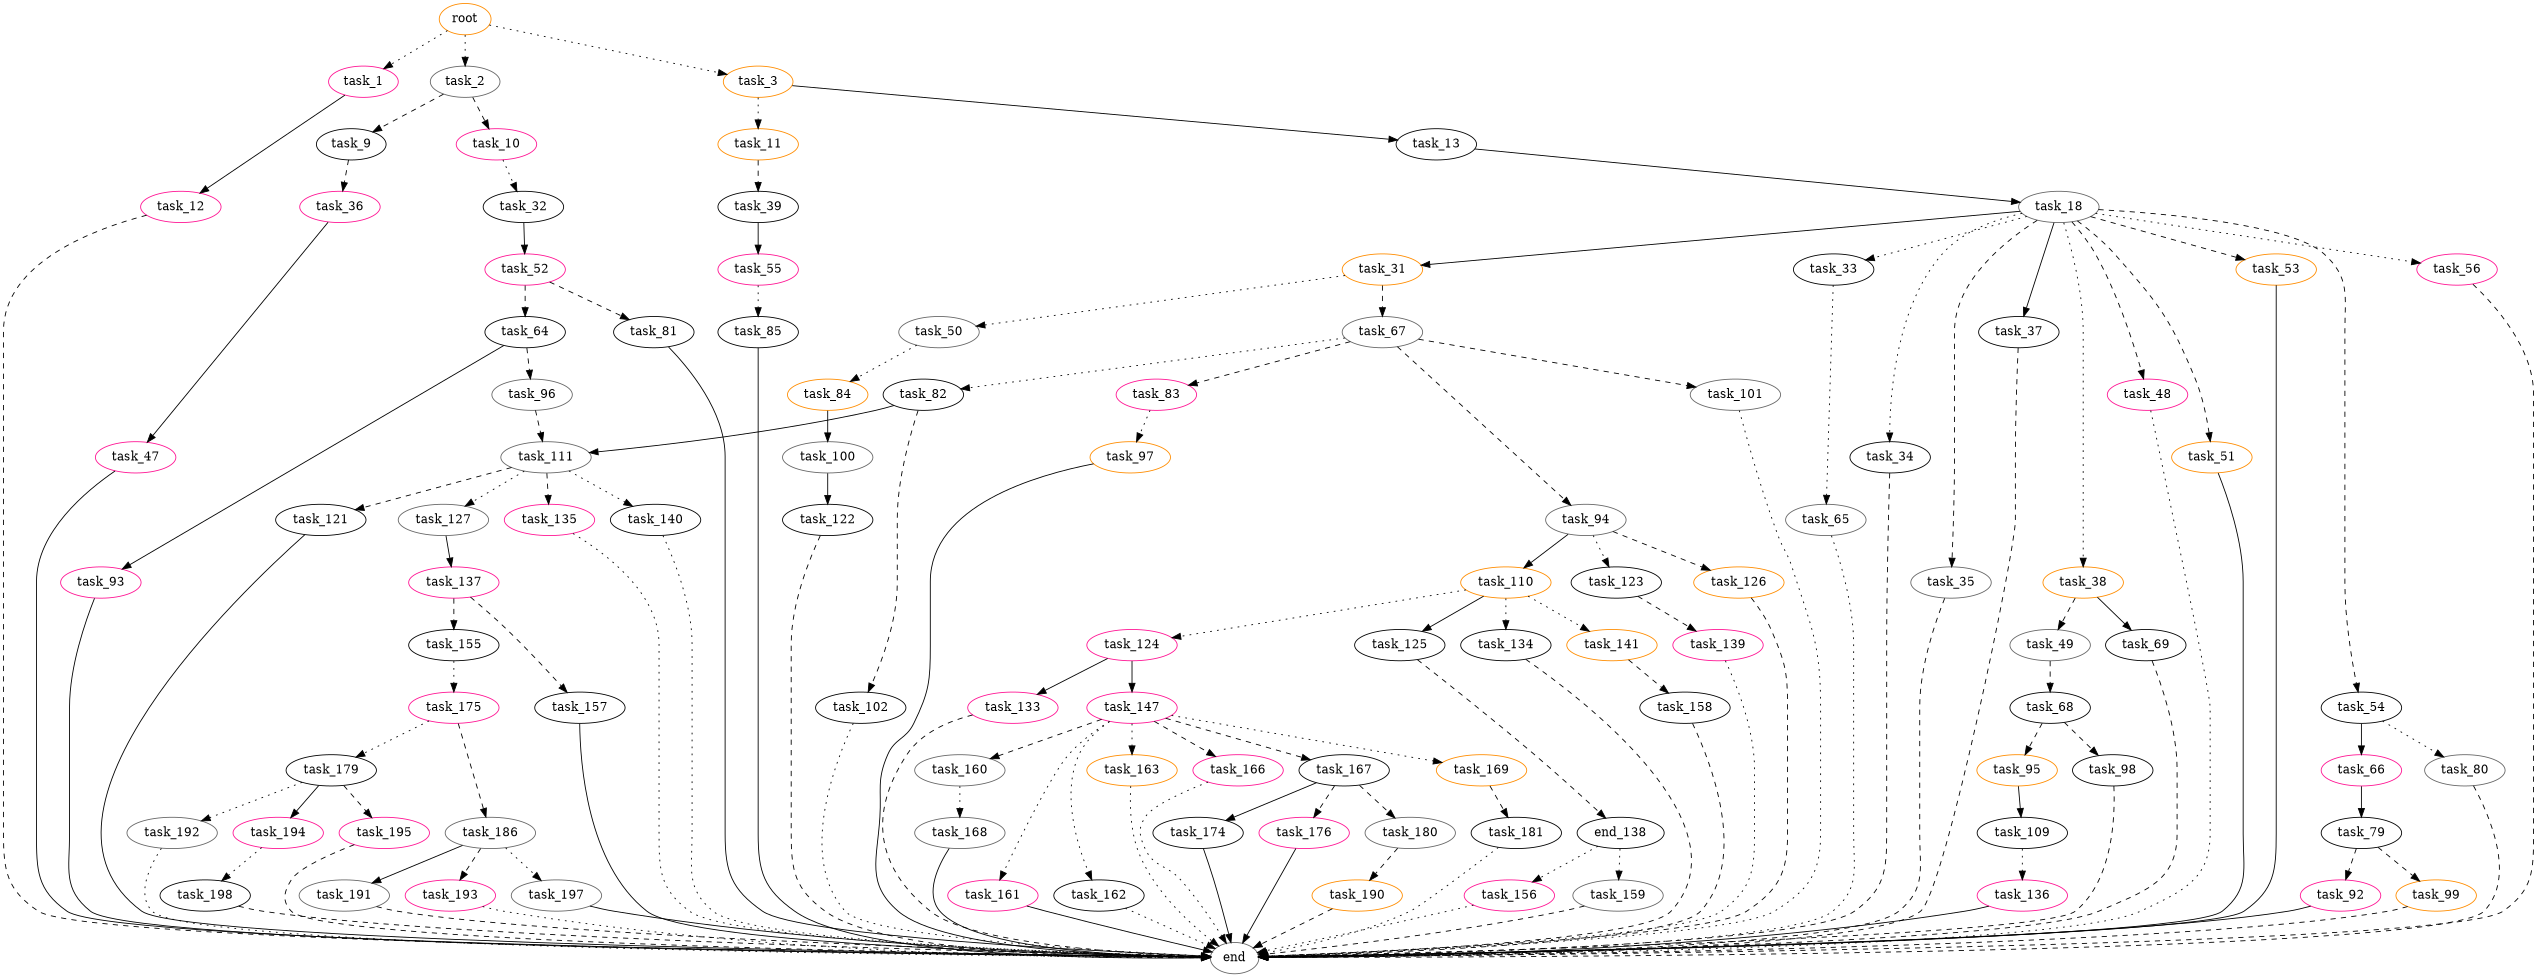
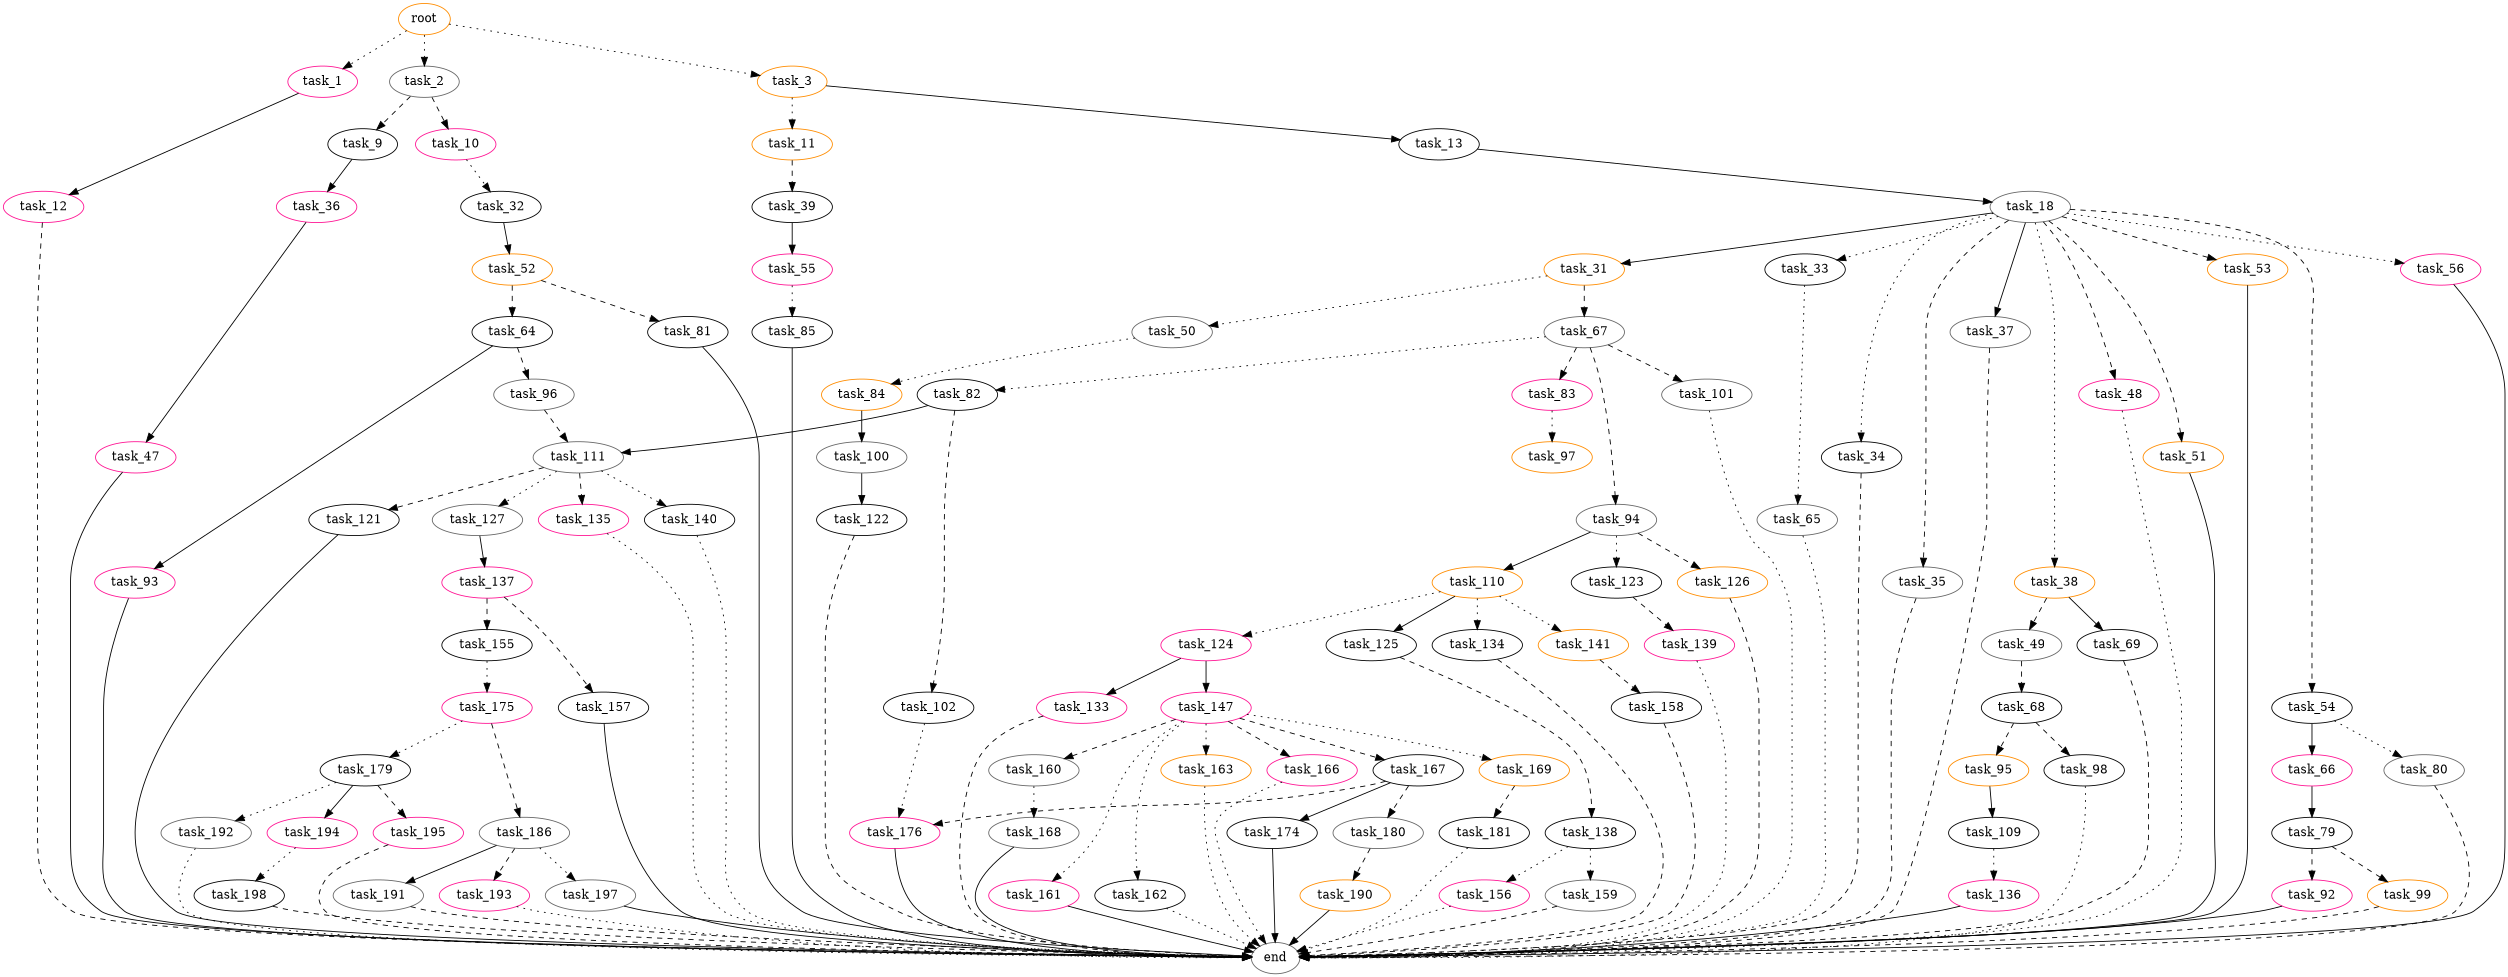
edge "task_9" -> "task_36": style dashed -> solid
node "task_52": color deeppink -> darkorange
node "task_37": color black -> gray40
edge "task_97" -> "end": removed
node "end_138": label "end_138" -> "task_138"
edge "task_56" -> "end": style dashed -> solid
edge "task_190" -> "end": style dashed -> solid
edge "task_102" -> "end": now "task_102" -> "task_176"
edge "task_98" -> "end": style dashed -> dotted
